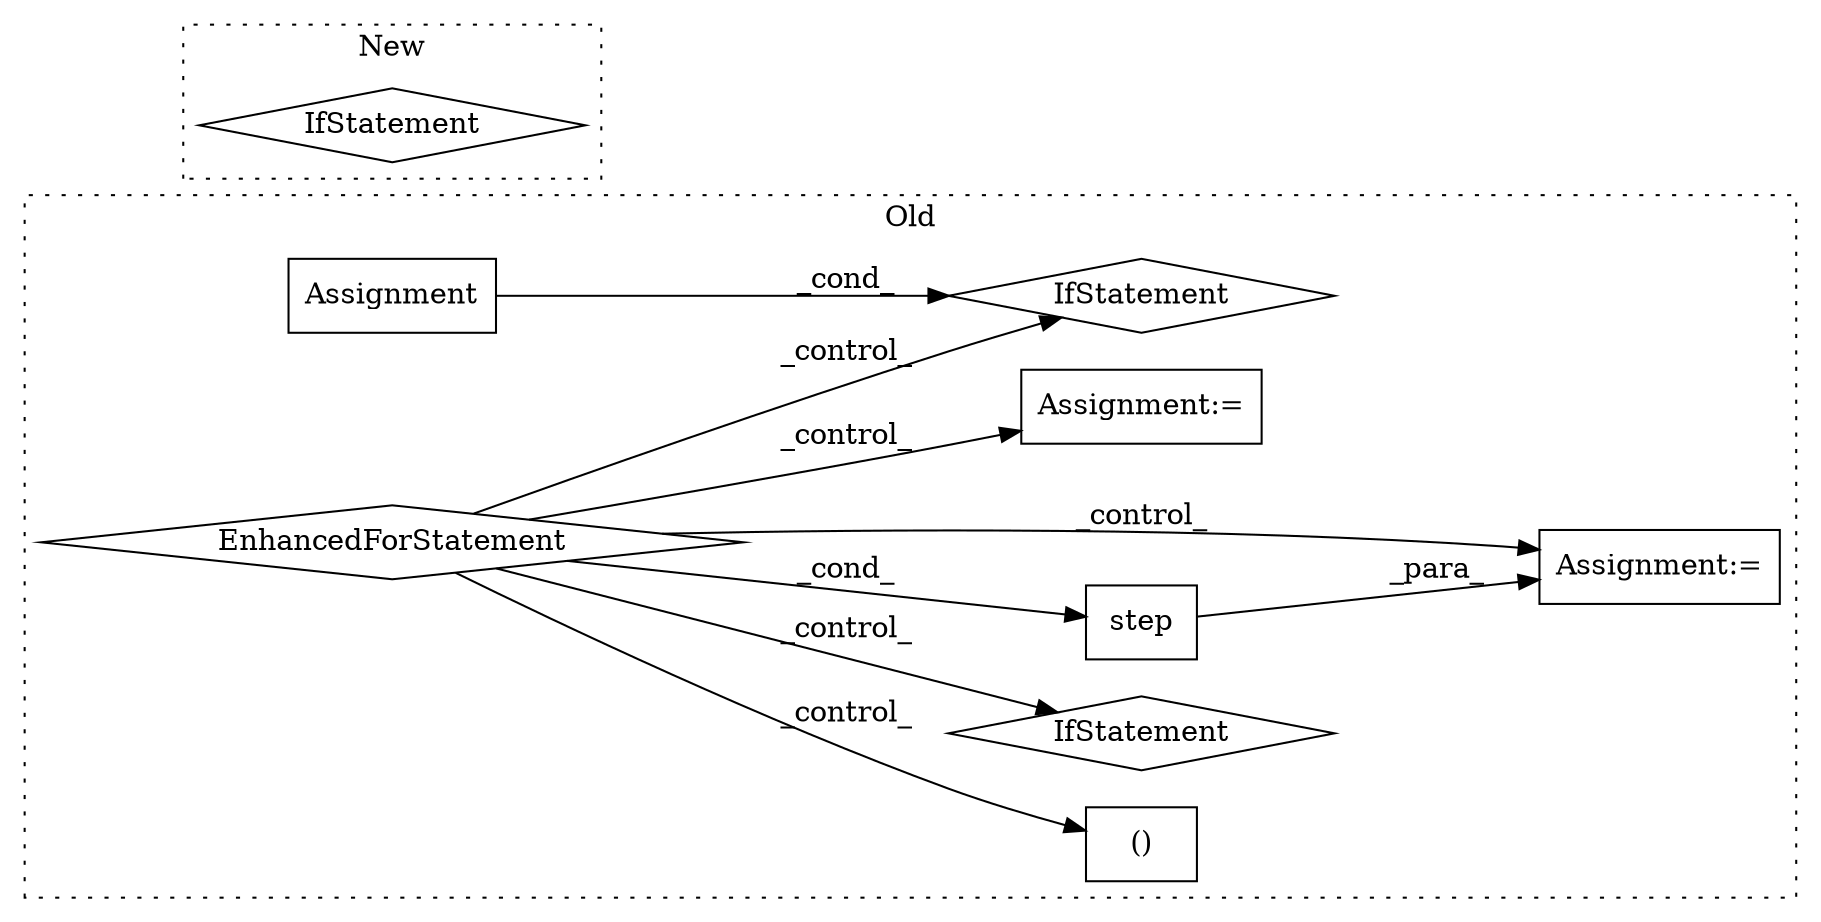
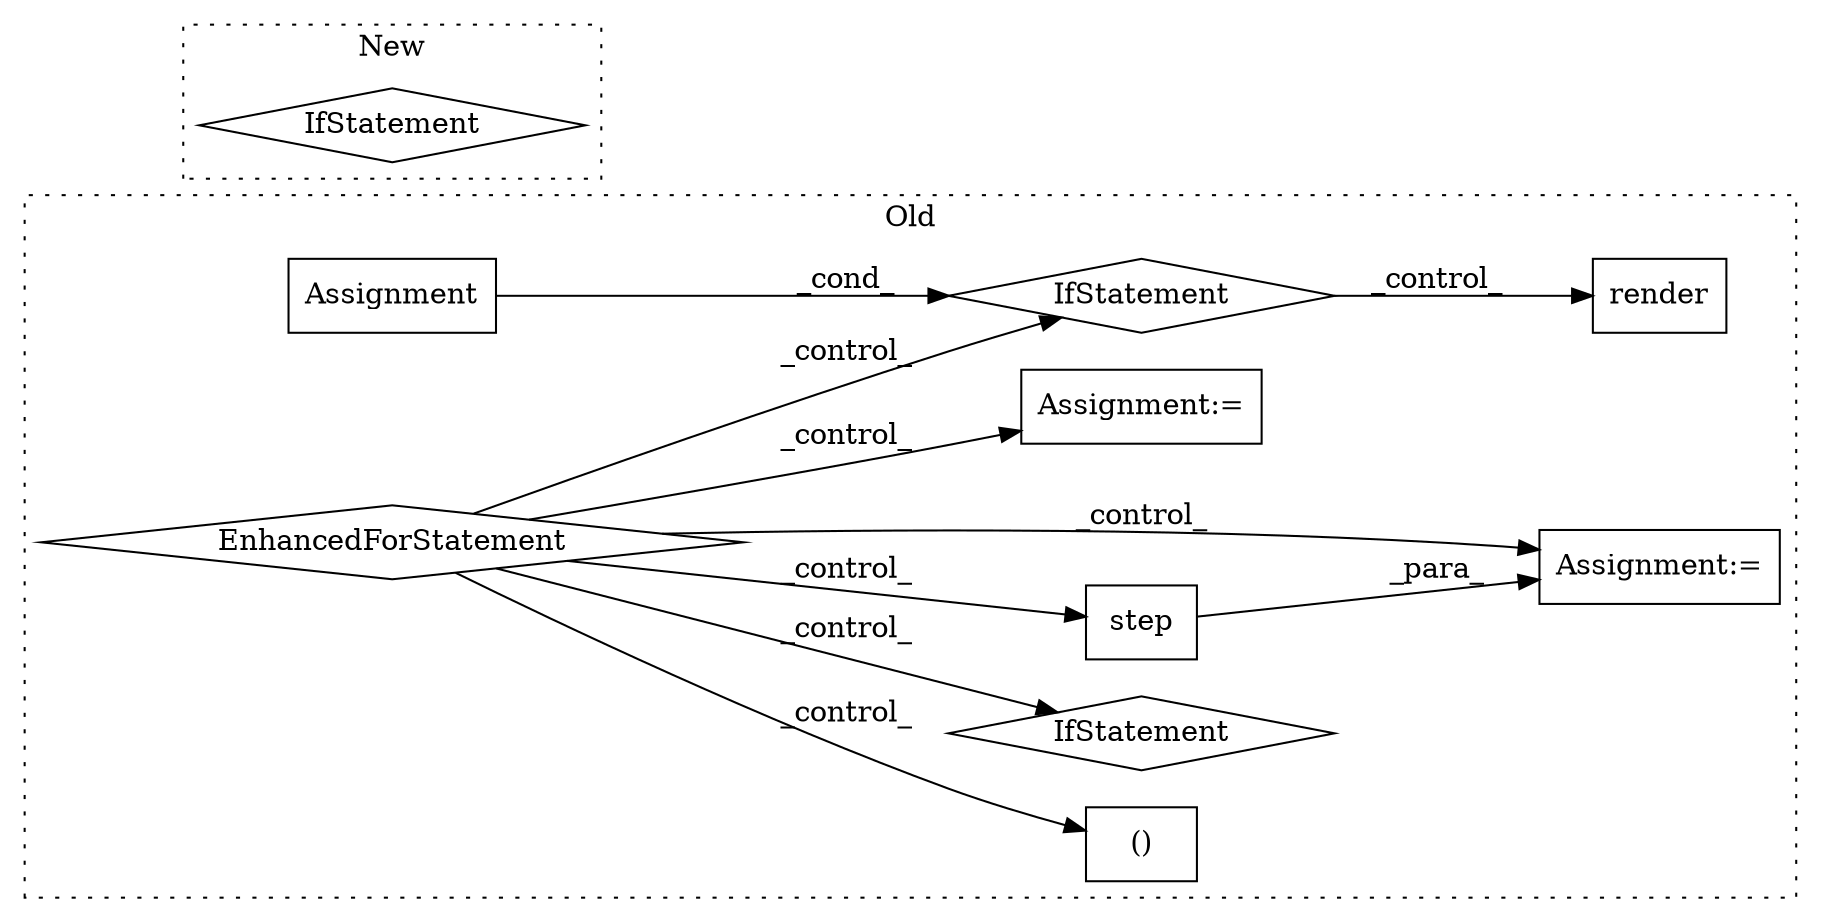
node "render": added
edge "EnhancedForStatement" -> "step": label "_cond_" -> "_control_"
